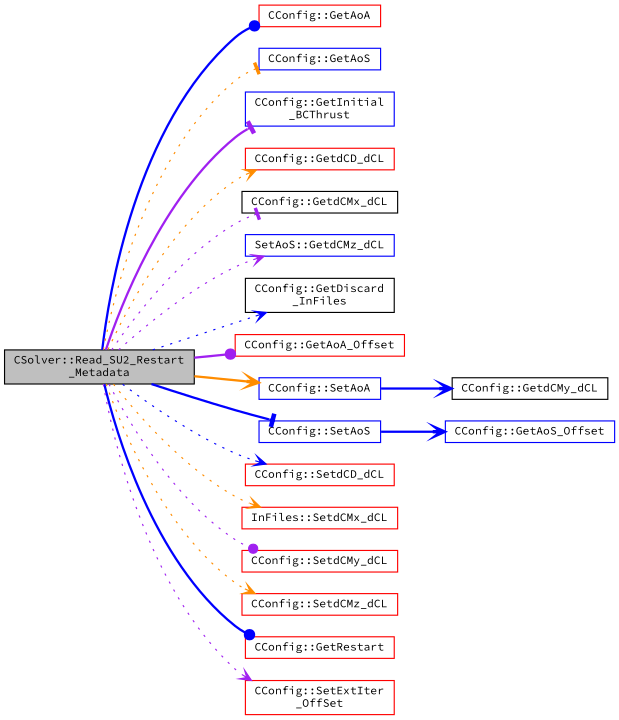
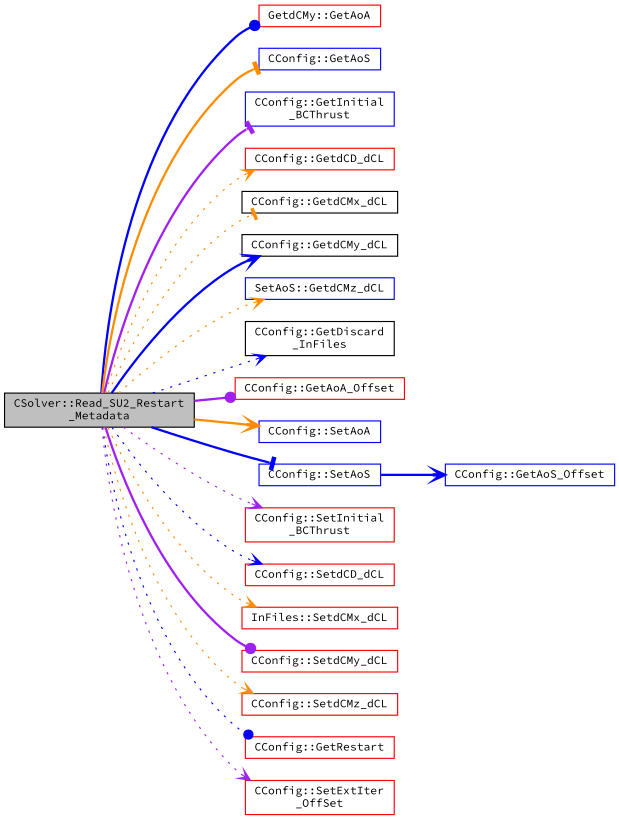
node "CConfig::GetAoA": label "CConfig::GetAoA" -> "GetdCMy::GetAoA"
edge "CSolver::Read_SU2_Restart _Metadata" -> "CConfig::GetAoS": style dotted -> bold
edge "CSolver::Read_SU2_Restart _Metadata" -> "CConfig::GetdCMx_dCL": color purple -> darkorange
edge "CSolver::Read_SU2_Restart _Metadata" -> "SetAoS::GetdCMz_dCL": color purple -> darkorange
edge "CConfig::SetAoA" -> "CConfig::GetdCMy_dCL": now "CSolver::Read_SU2_Restart _Metadata" -> "CConfig::GetdCMy_dCL"
edge "CSolver::Read_SU2_Restart _Metadata" -> "CConfig::SetdCMy_dCL": style dotted -> bold
edge "CSolver::Read_SU2_Restart _Metadata" -> "CConfig::GetRestart": style bold -> dotted
node "CConfig::SetInitial _BCThrust": added
